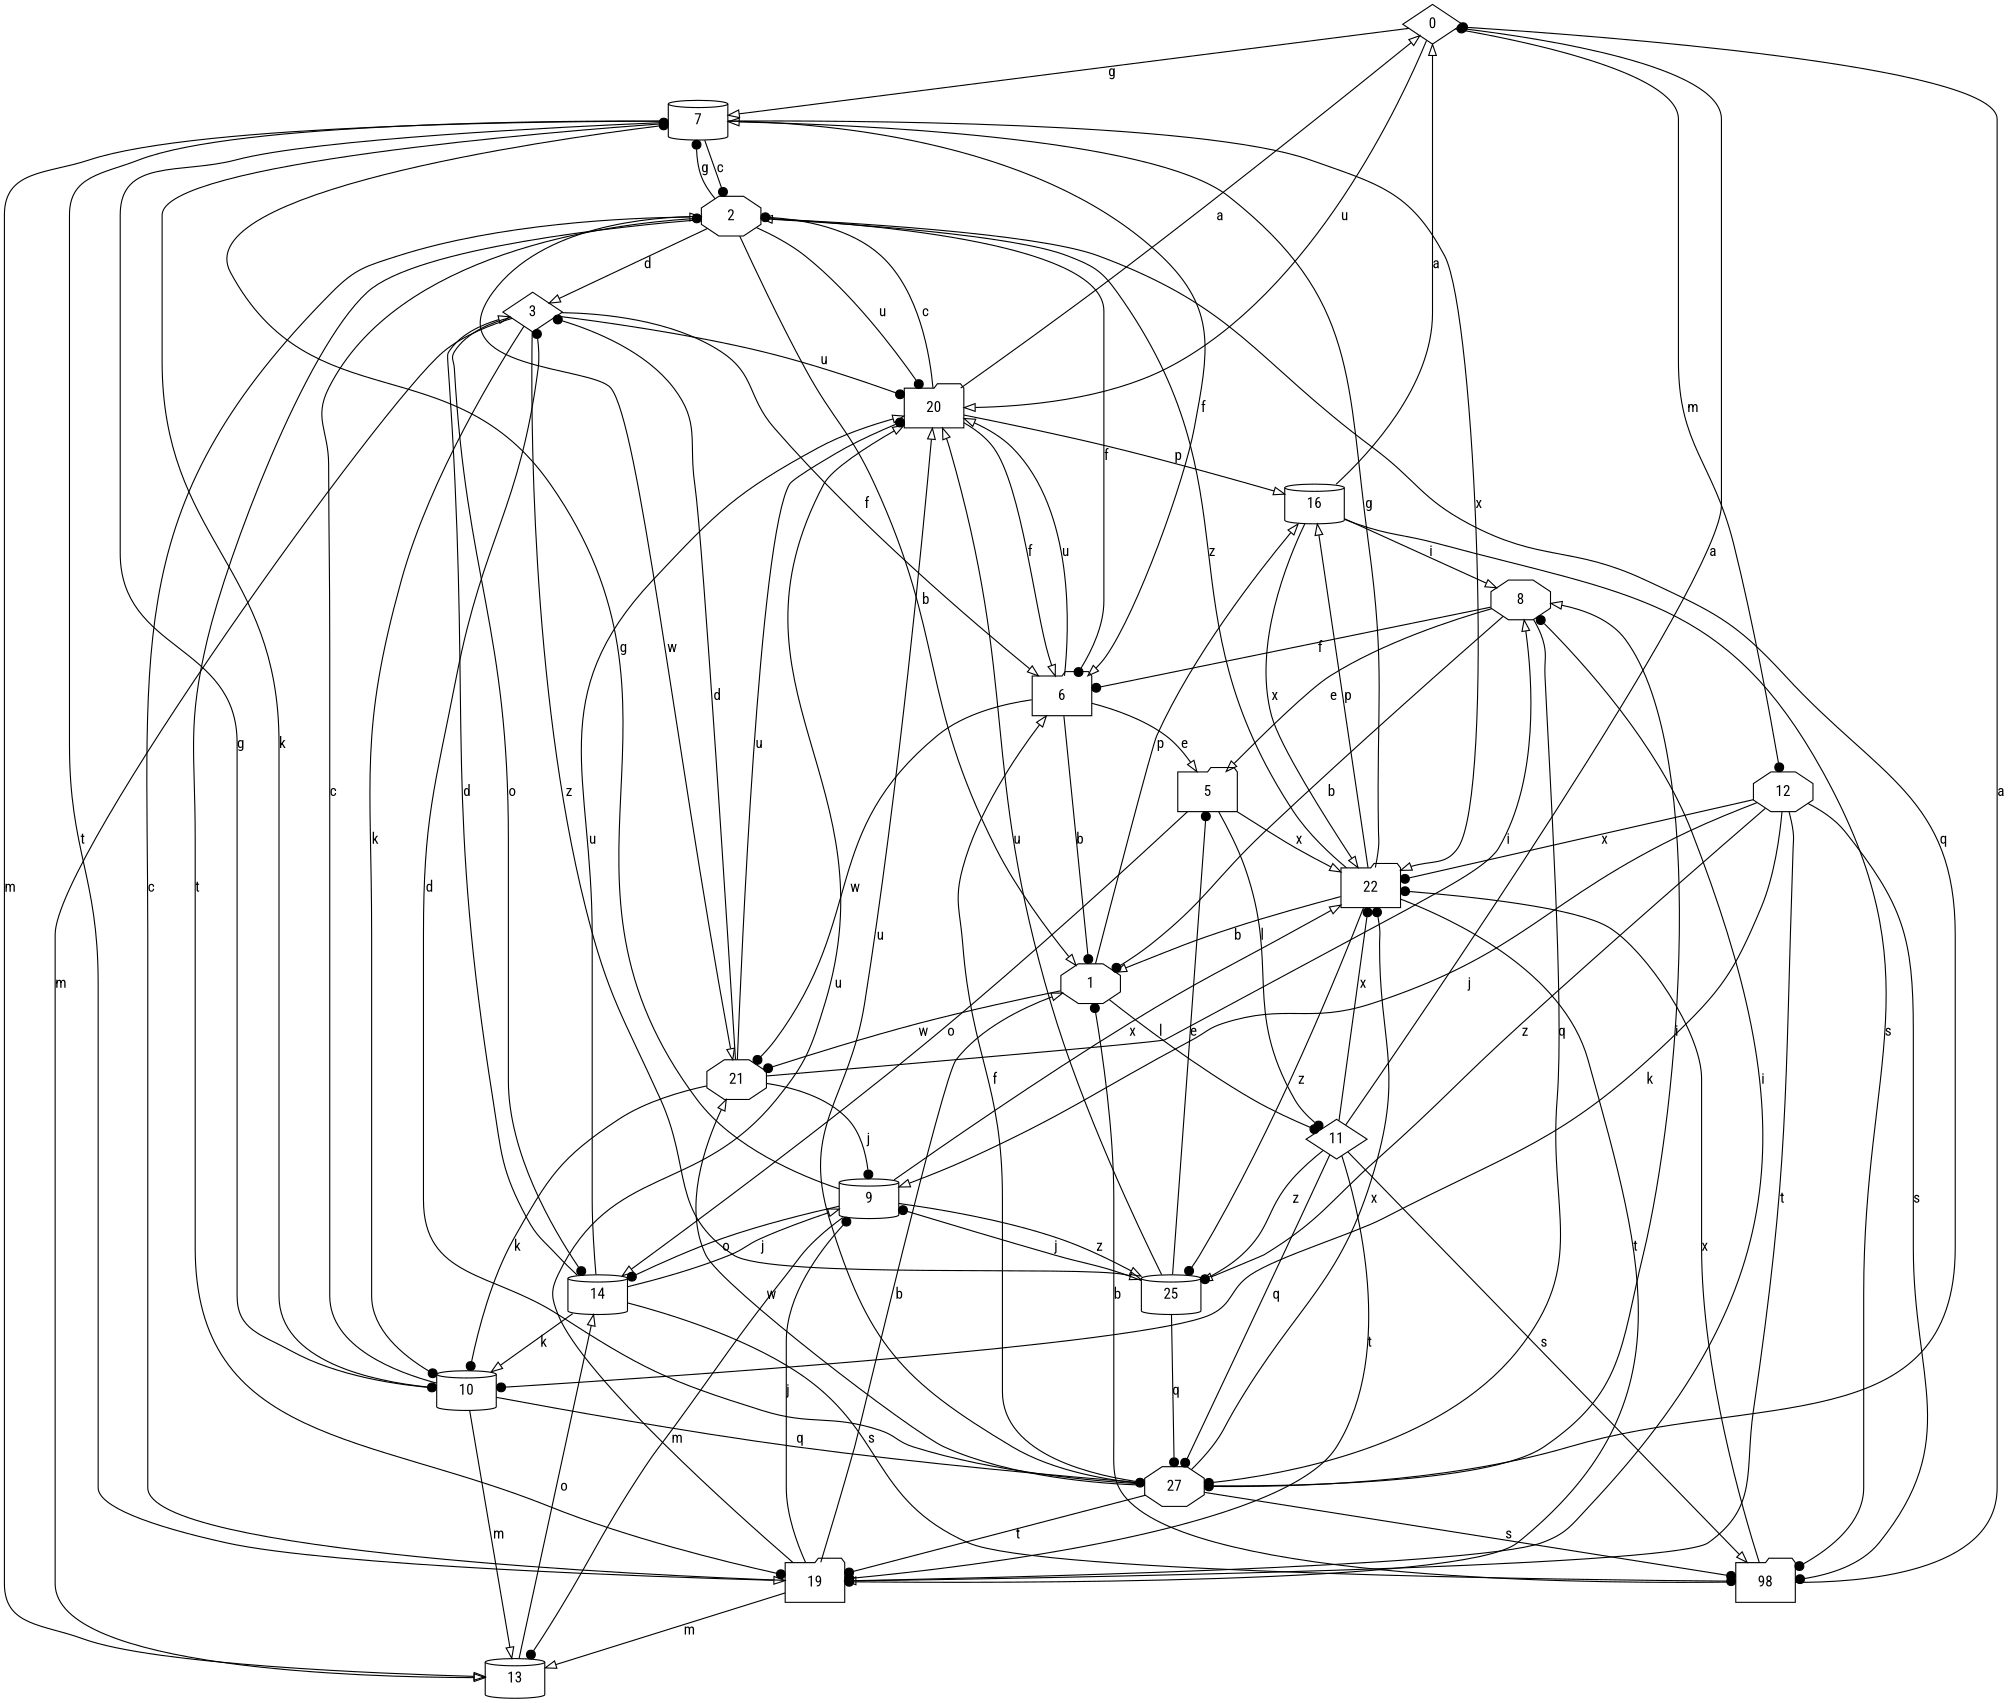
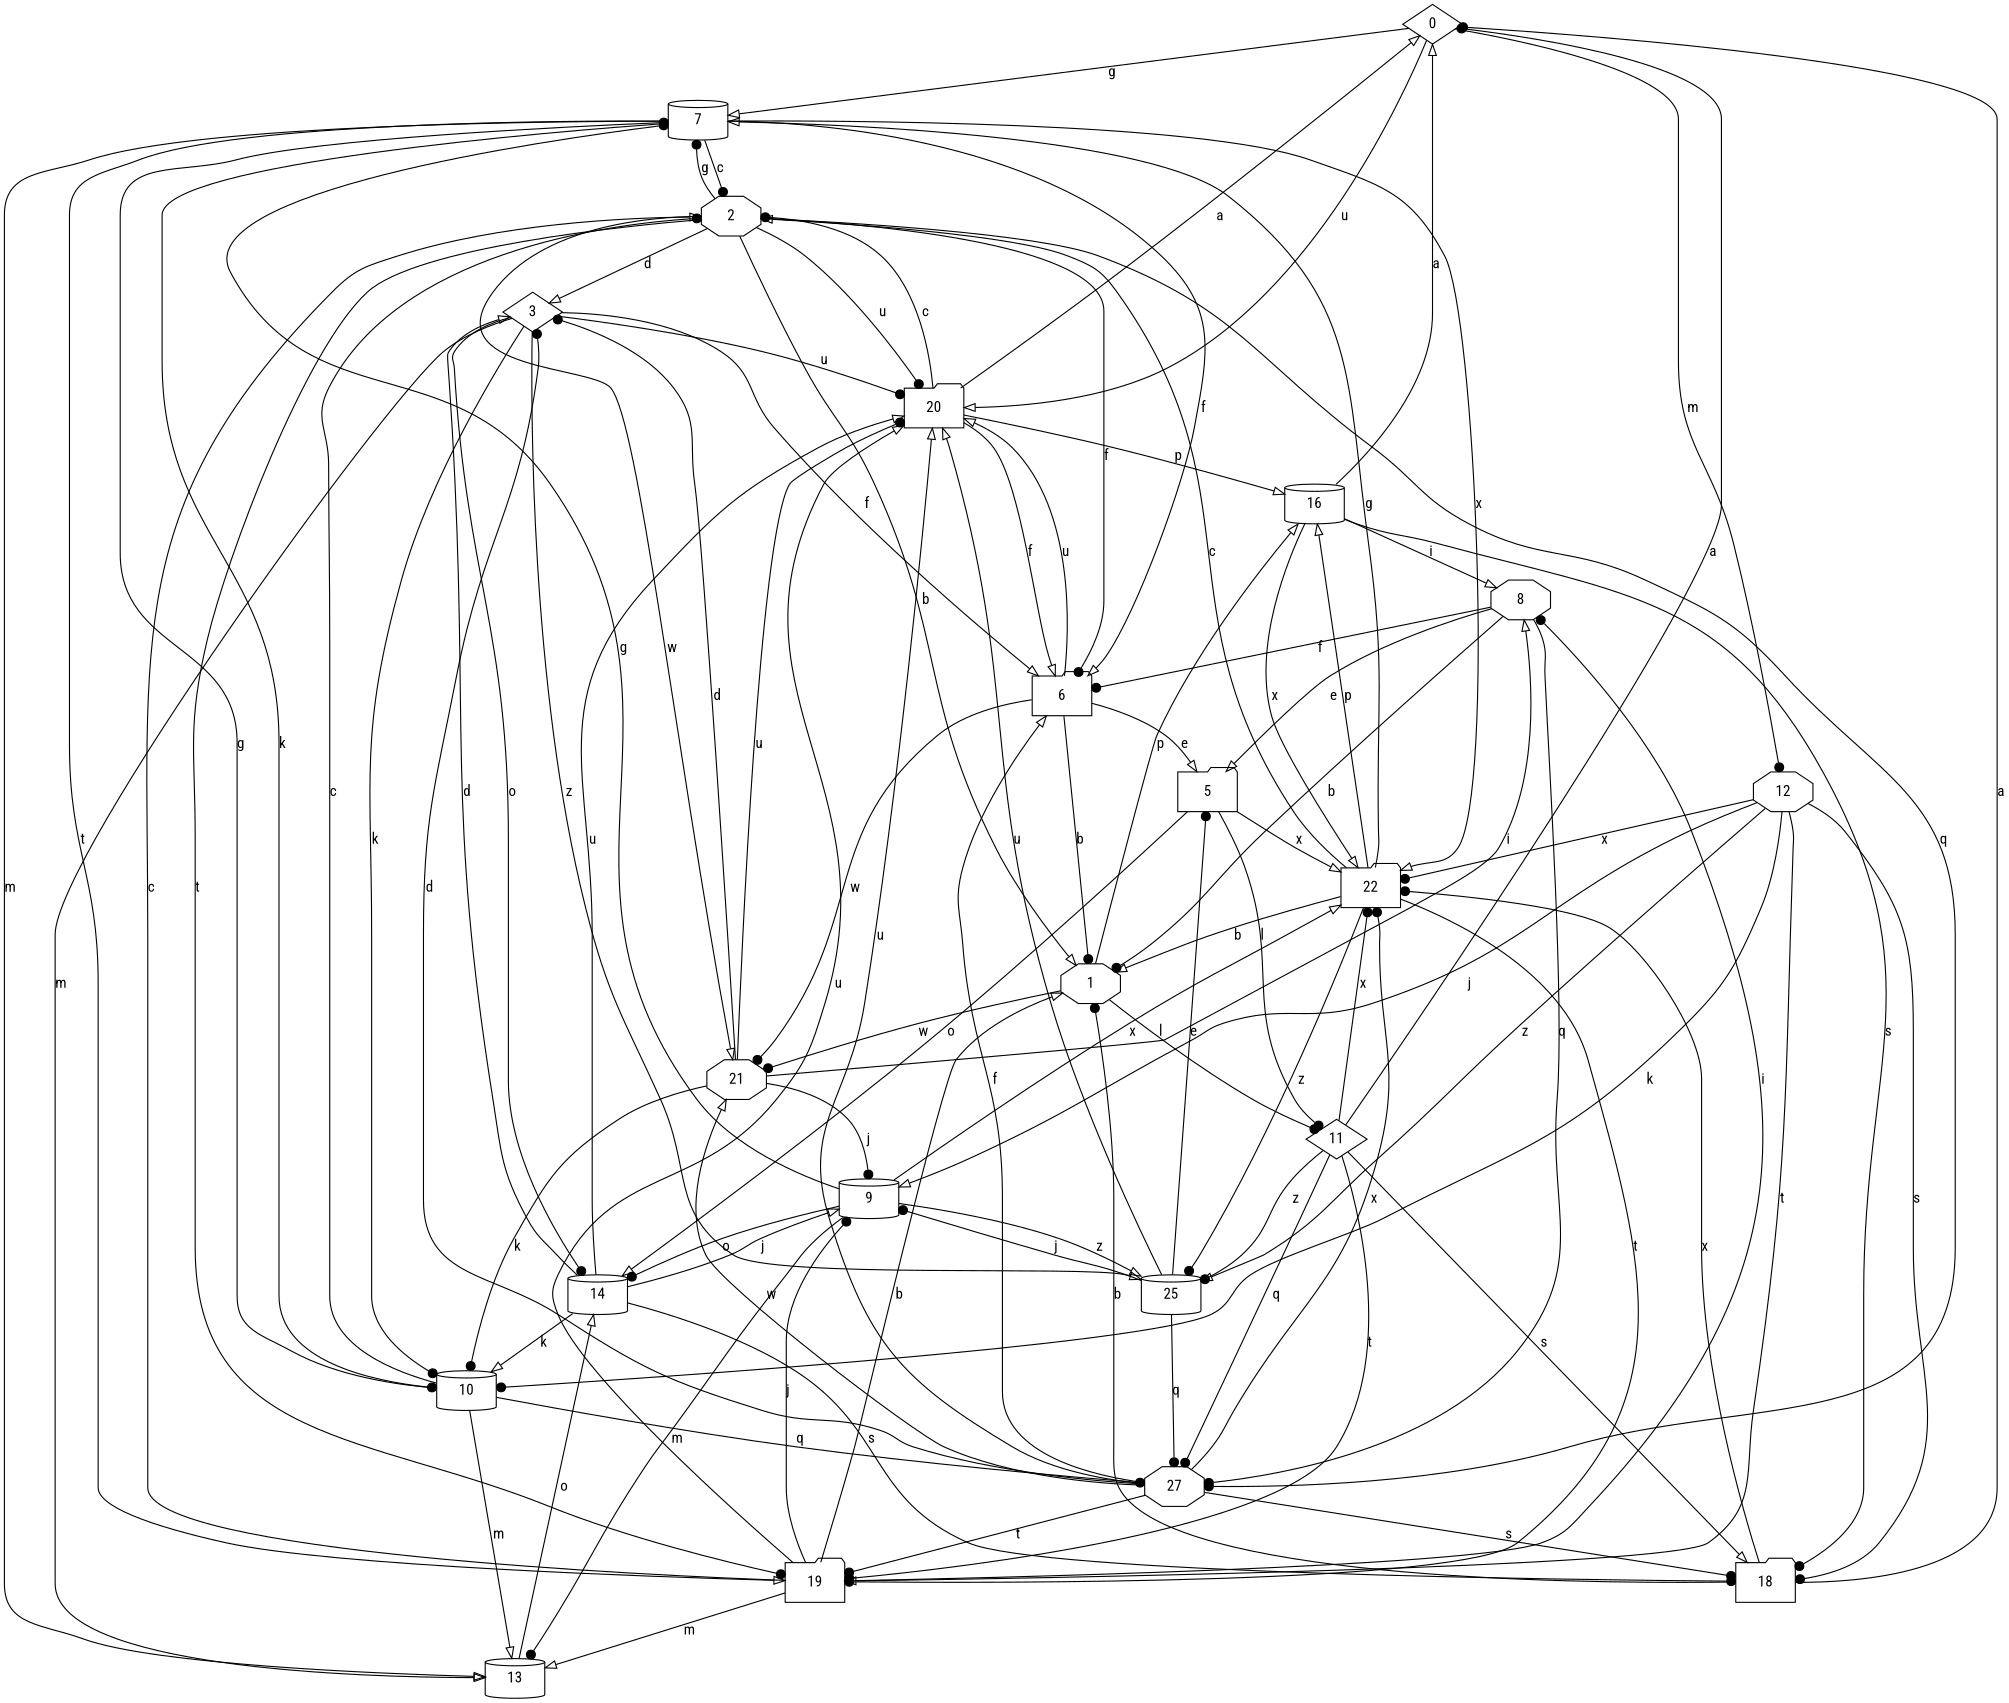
edge "22" -> "2": label "z" -> "c"
edge "27" -> "8": removed, label "i"
node "98": label "98" -> "18"
